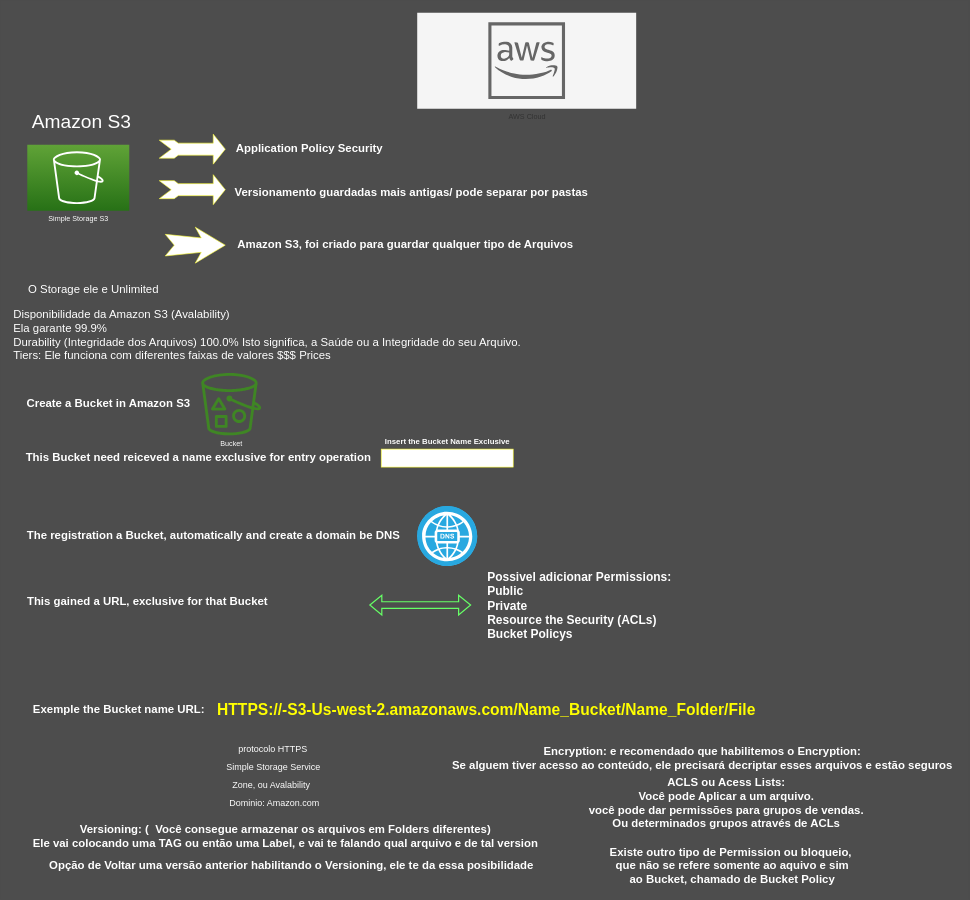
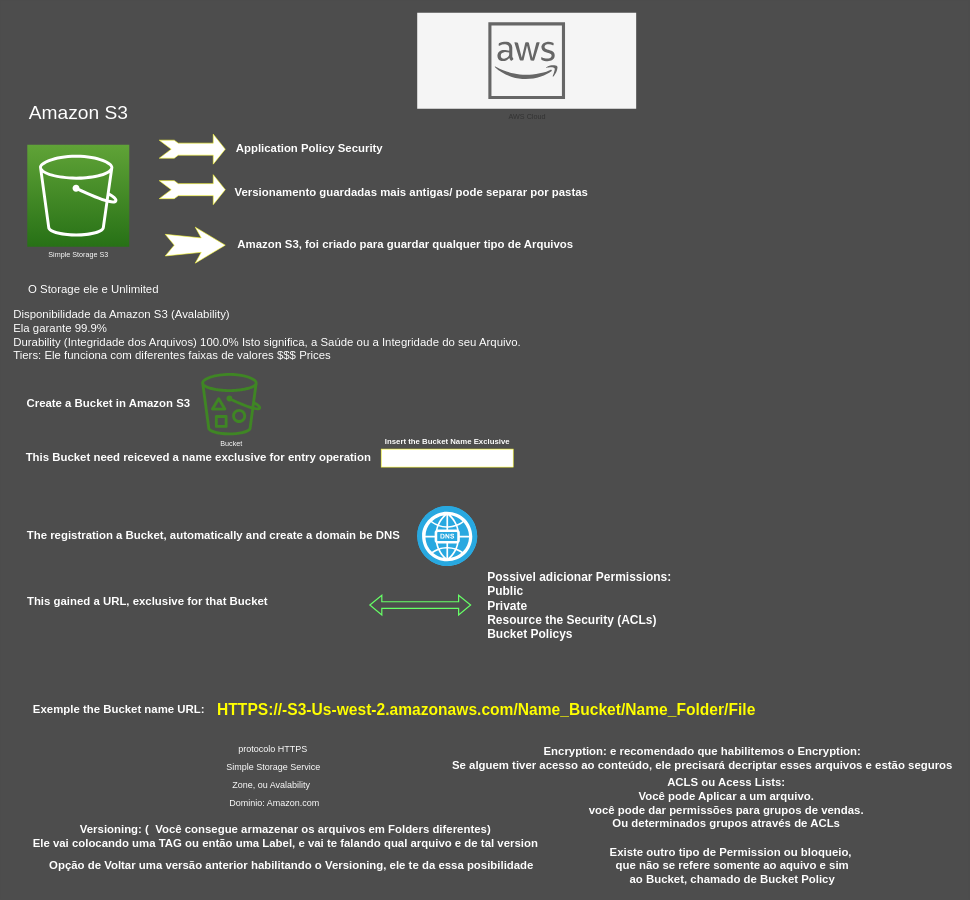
node "Amazon S3": moved (81, 122) -> (78, 113)
node "Simple Storage S3": size 102x66 -> 102x102
